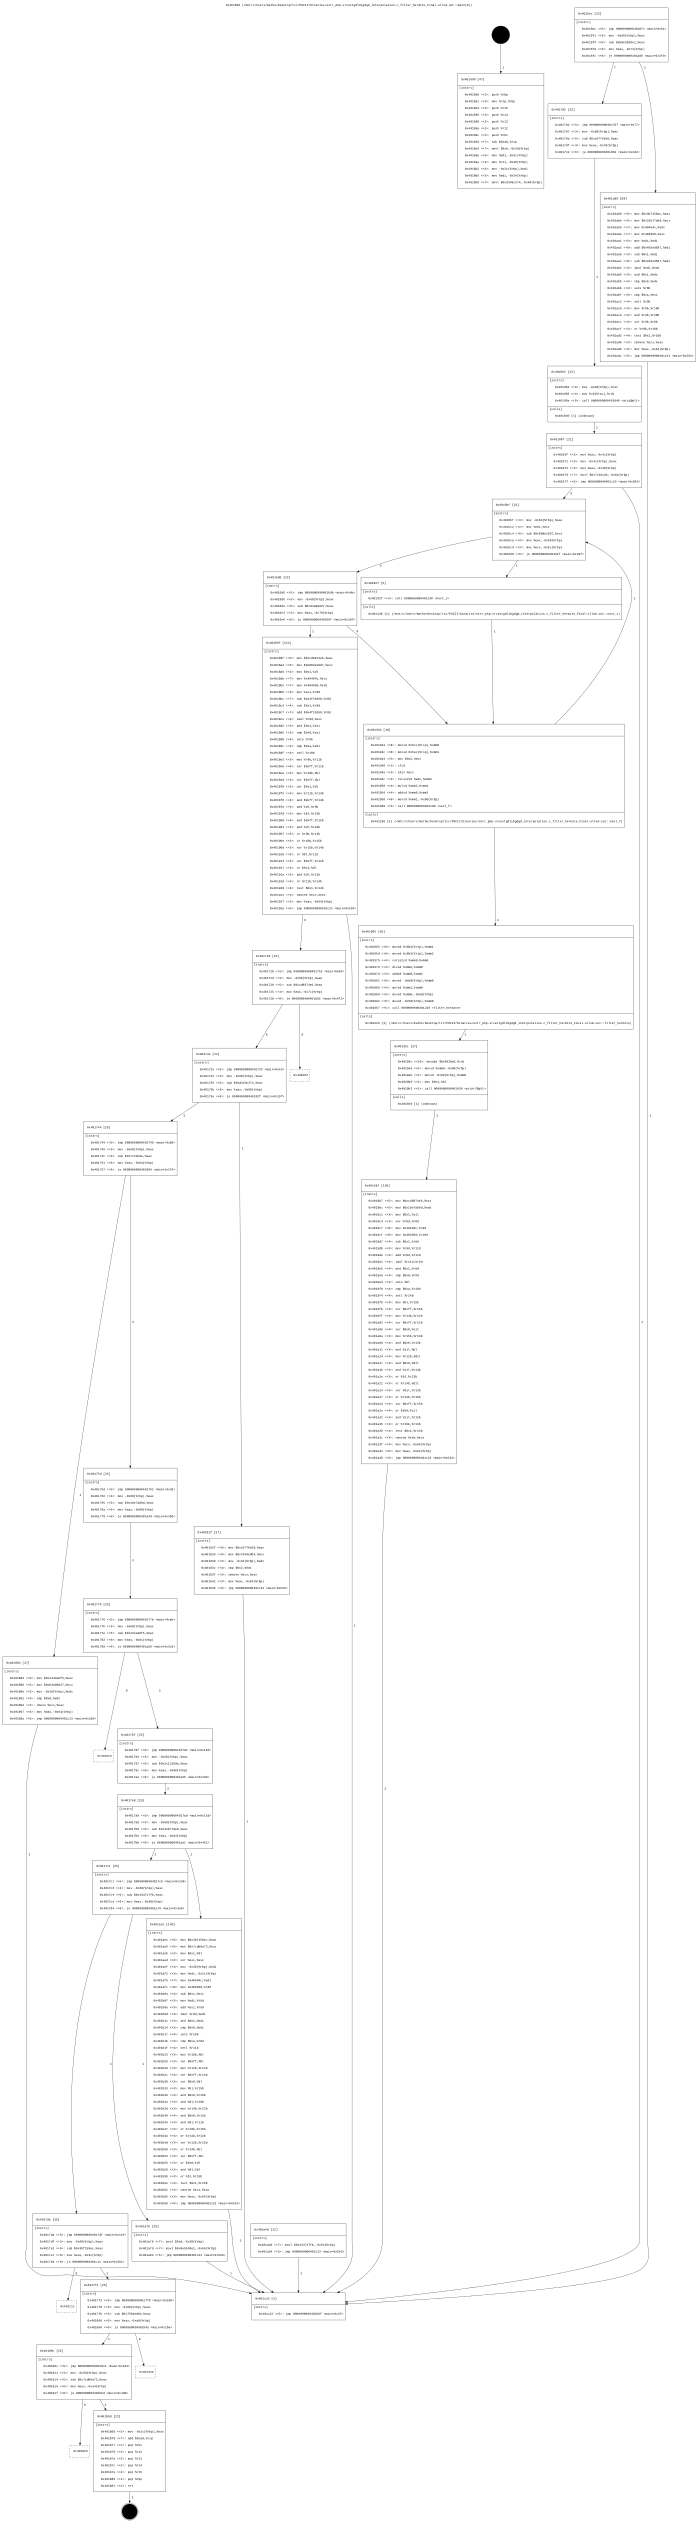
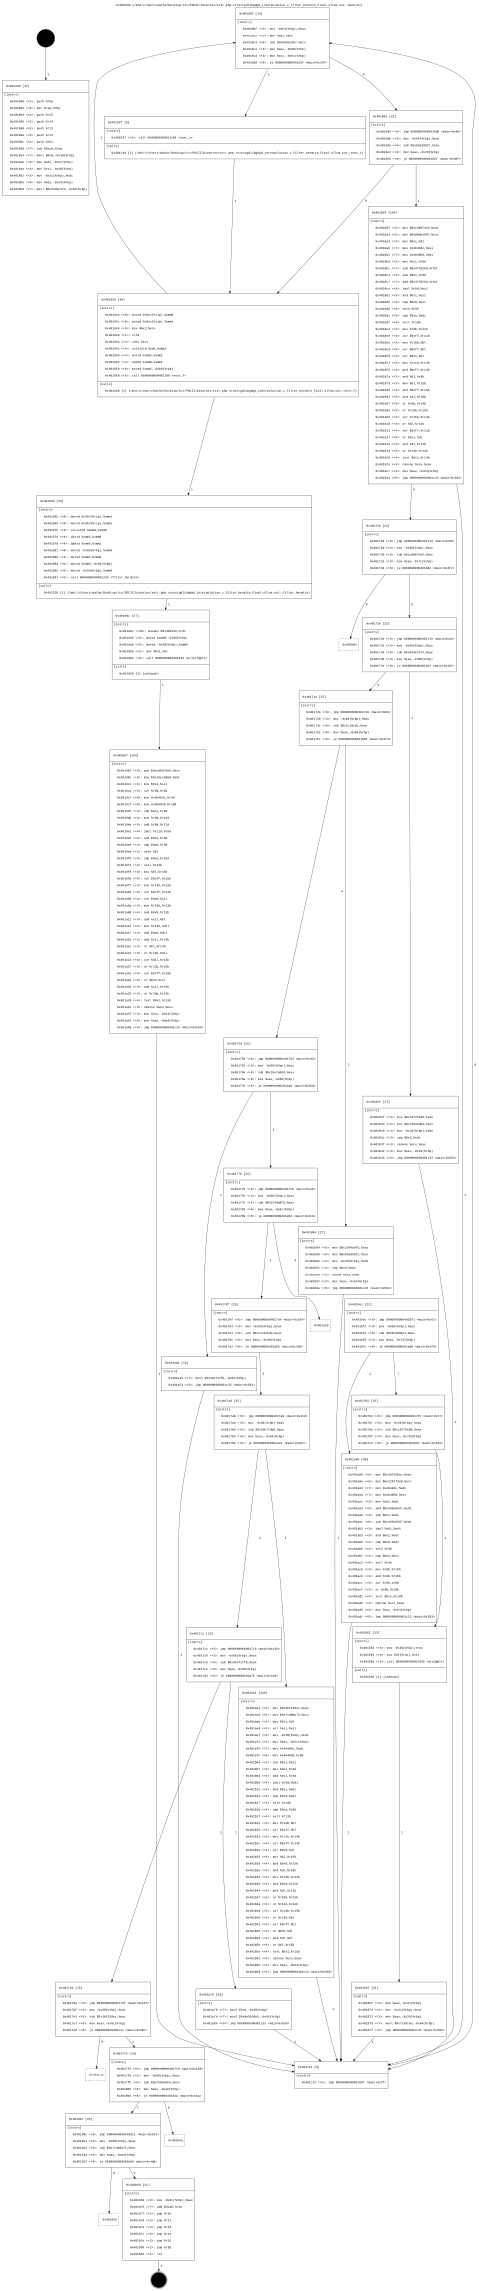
edge "0x40186f [21]" -> "0x4016bf [23]": now "0x401c23 [5]" -> "0x4016bf [23]"
edge "0x40175d [25]" -> "0x401a4d [12]": added, label "1"
